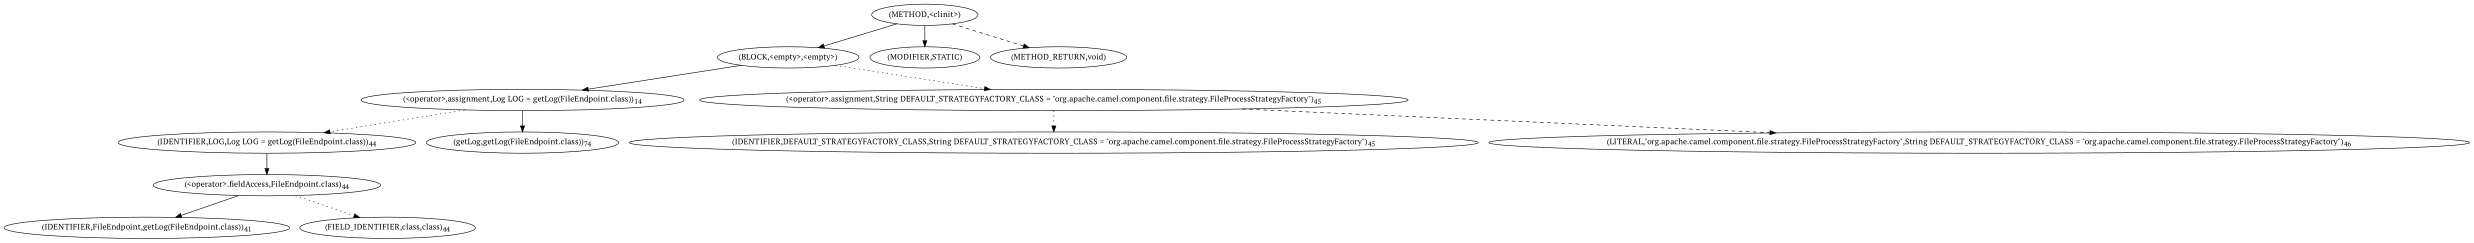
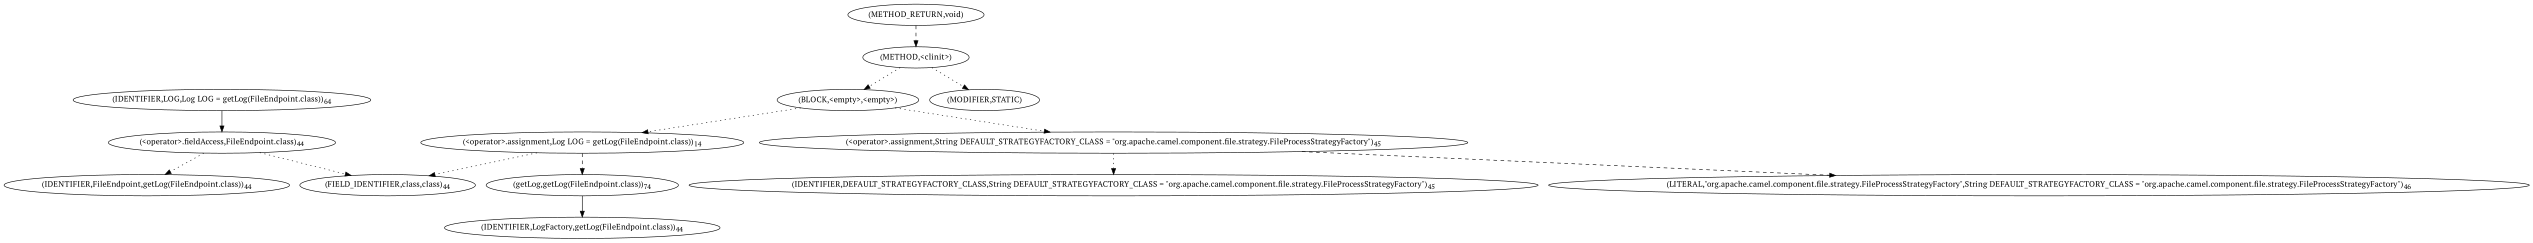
edge "(METHOD,<clinit>)" -> "(MODIFIER,STATIC)": style solid -> dotted
edge "(METHOD,<clinit>)" -> "(BLOCK,<empty>,<empty>)": style solid -> dotted
edge "(METHOD,<clinit>)" -> "(METHOD_RETURN,void)": reversed
edge "(BLOCK,<empty>,<empty>)" -> "(<operator>.assignment,Log LOG = getLog(FileEndpoint.class))": style solid -> dotted
edge "(<operator>.assignment,Log LOG = getLog(FileEndpoint.class))" -> "(getLog,getLog(FileEndpoint.class))": style solid -> dashed
edge "(<operator>.assignment,Log LOG = getLog(FileEndpoint.class))" -> "(IDENTIFIER,LOG,Log LOG = getLog(FileEndpoint.class))": now "(<operator>.assignment,Log LOG = getLog(FileEndpoint.class))" -> "(FIELD_IDENTIFIER,class,class)"
node "(IDENTIFIER,LOG,Log LOG = getLog(FileEndpoint.class))": text "44" -> "64"
edge "(<operator>.fieldAccess,FileEndpoint.class)" -> "(IDENTIFIER,FileEndpoint,getLog(FileEndpoint.class))": style solid -> dotted
node "(IDENTIFIER,FileEndpoint,getLog(FileEndpoint.class))": text "41" -> "44"
node "(IDENTIFIER,LogFactory,getLog(FileEndpoint.class))": added
